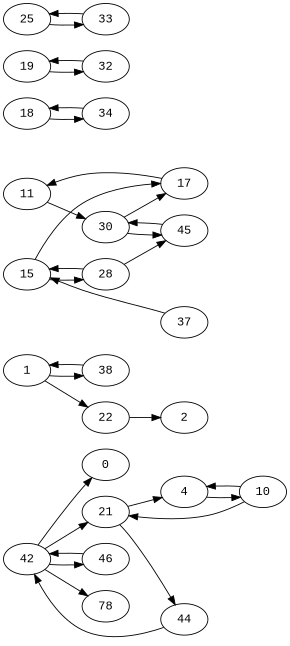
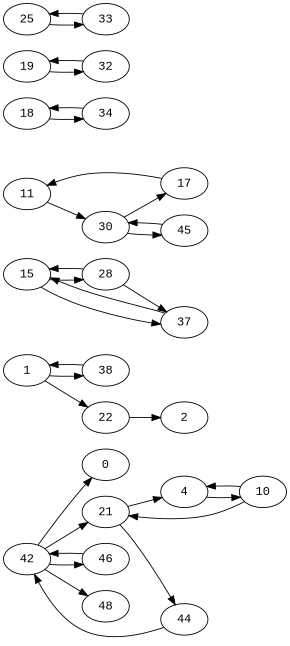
edge "15" -> "17": now "15" -> "37"
edge "28" -> "45": now "28" -> "37"
node "78": label "78" -> "48"
